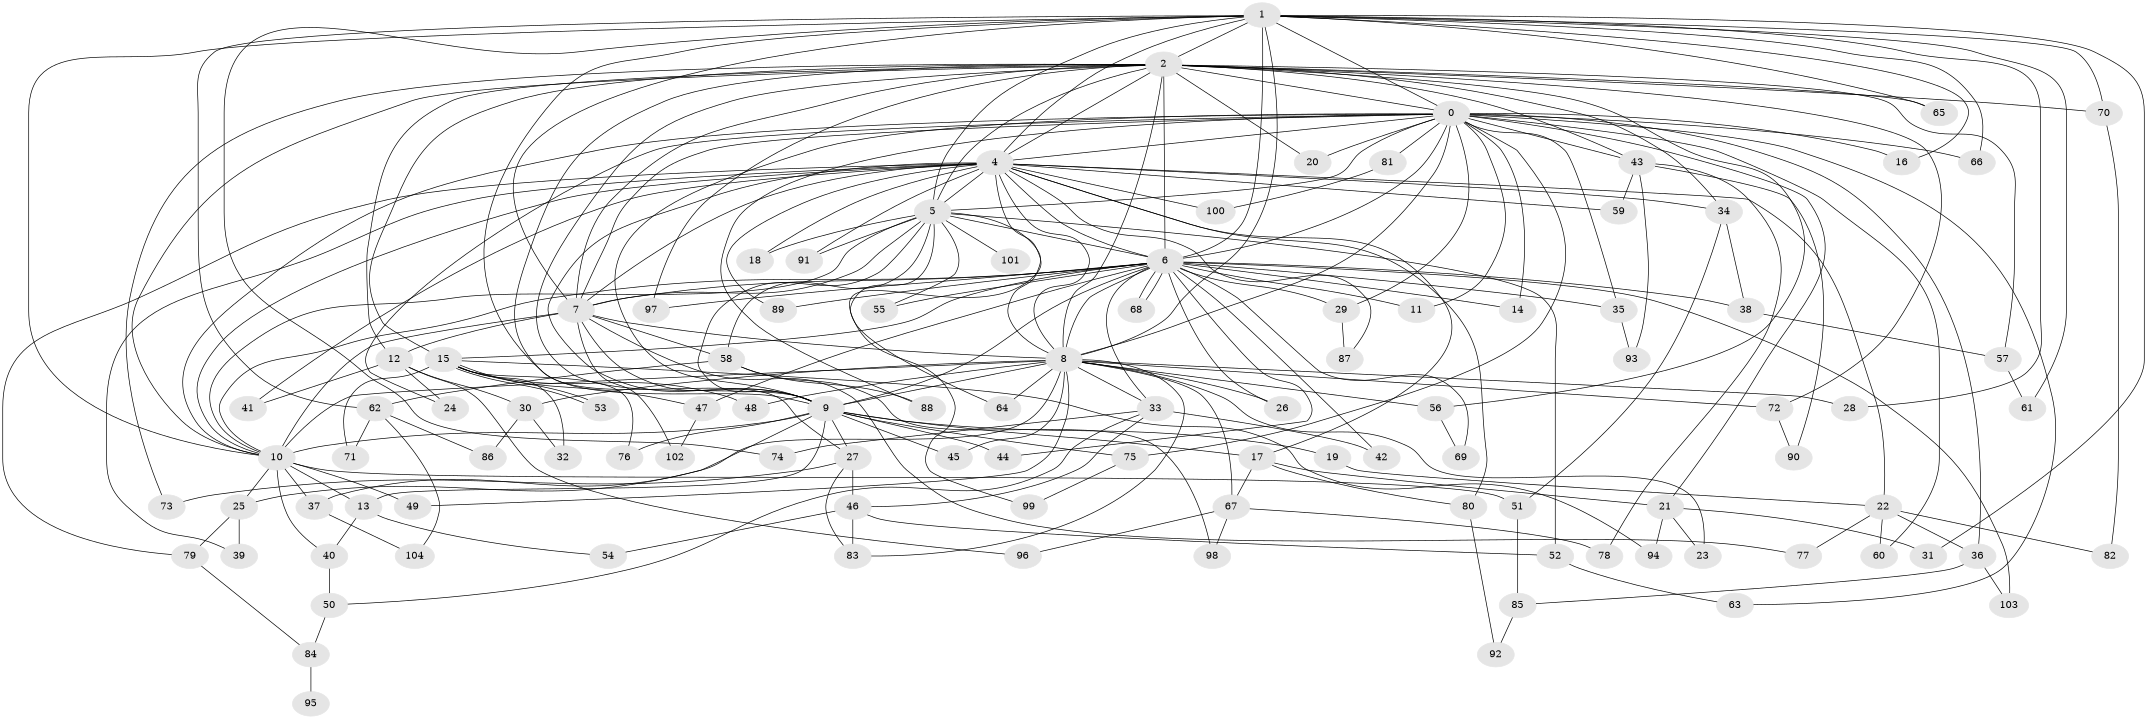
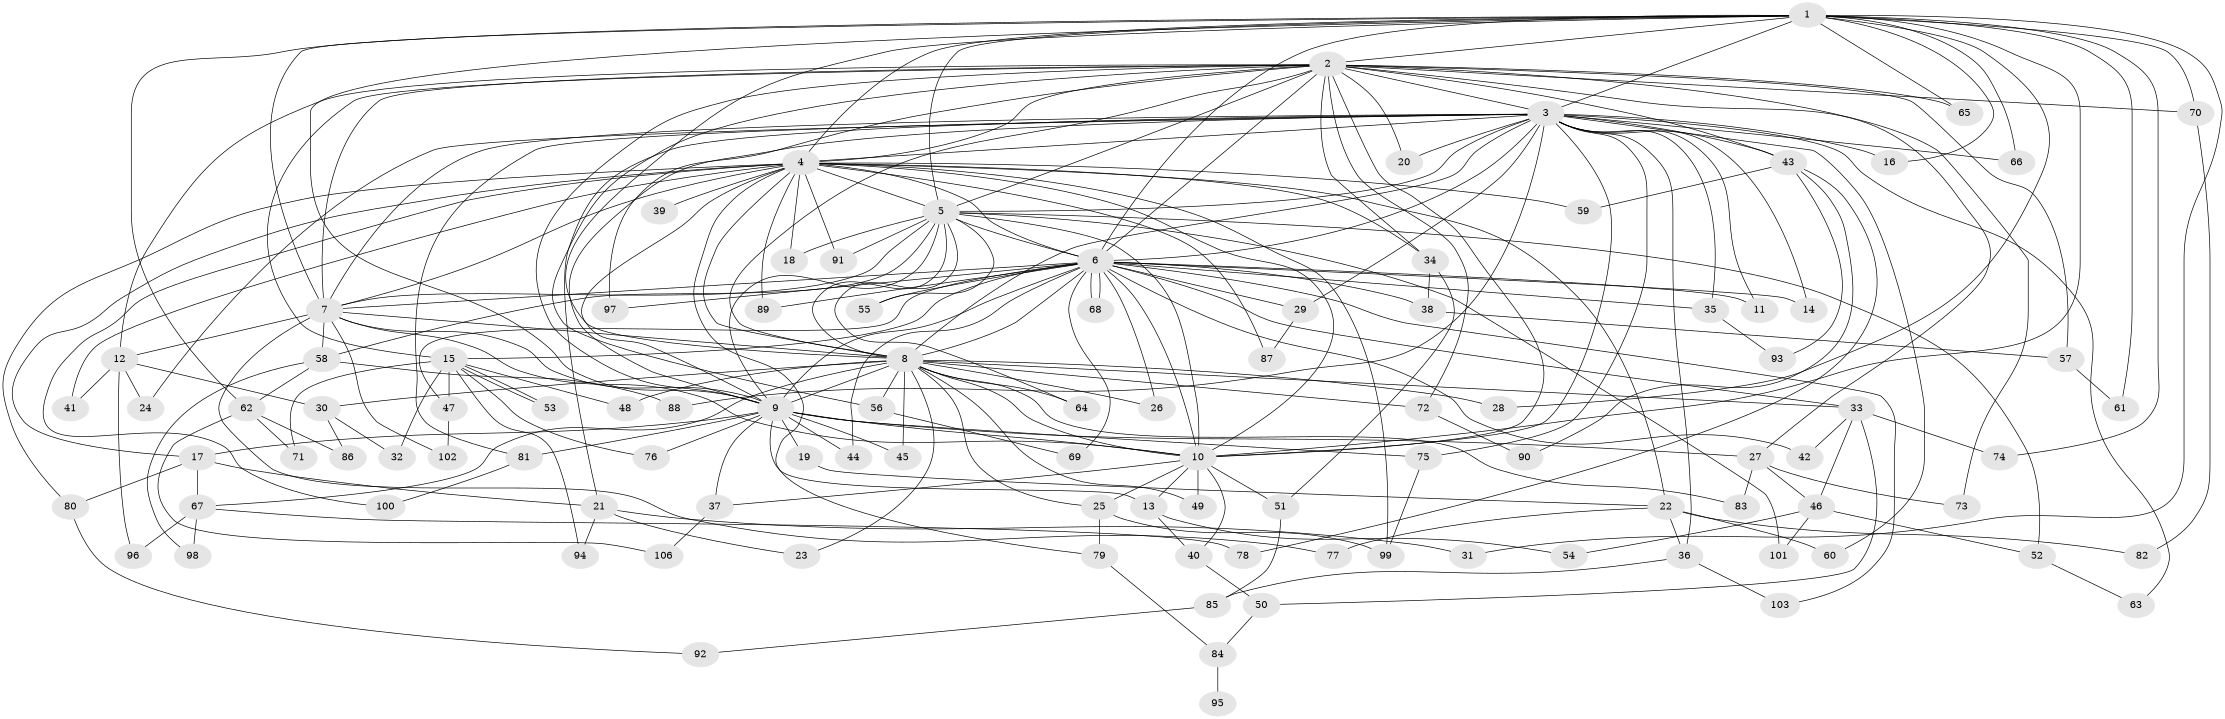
node "0": label "0" -> "3"
edge "9" -- "81": added
edge "25" -- "39": now "25" -- "99"
edge "46" -- "83": now "46" -- "101"
node "104": label "104" -> "106"
